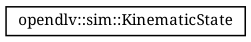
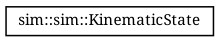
node "opendlv::sim::KinematicState": label "opendlv::sim::KinematicState" -> "sim::sim::KinematicState"
